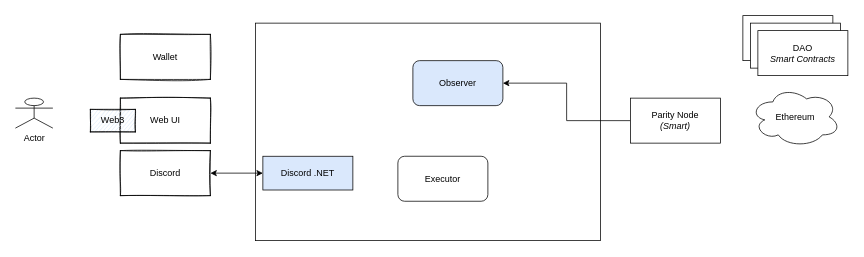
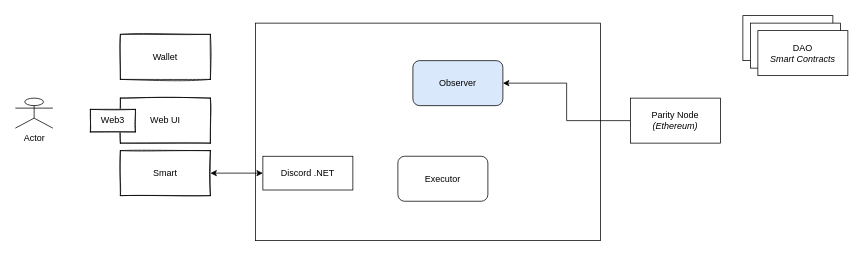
node "Ethereum": removed
node "Web3": fillcolor #dae8fc -> #ffffff
node "Parity Node (Smart)": label "Parity Node (Smart)" -> "Parity Node (Ethereum)"
node "Discord": label "Discord" -> "Smart"
node "Discord .NET": fillcolor #dae8fc -> #ffffff
